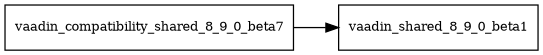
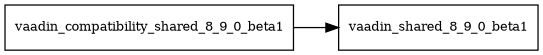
node "vaadin_compatibility_shared_8_9_0_beta7": label "vaadin_compatibility_shared_8_9_0_beta7" -> "vaadin_compatibility_shared_8_9_0_beta1"
